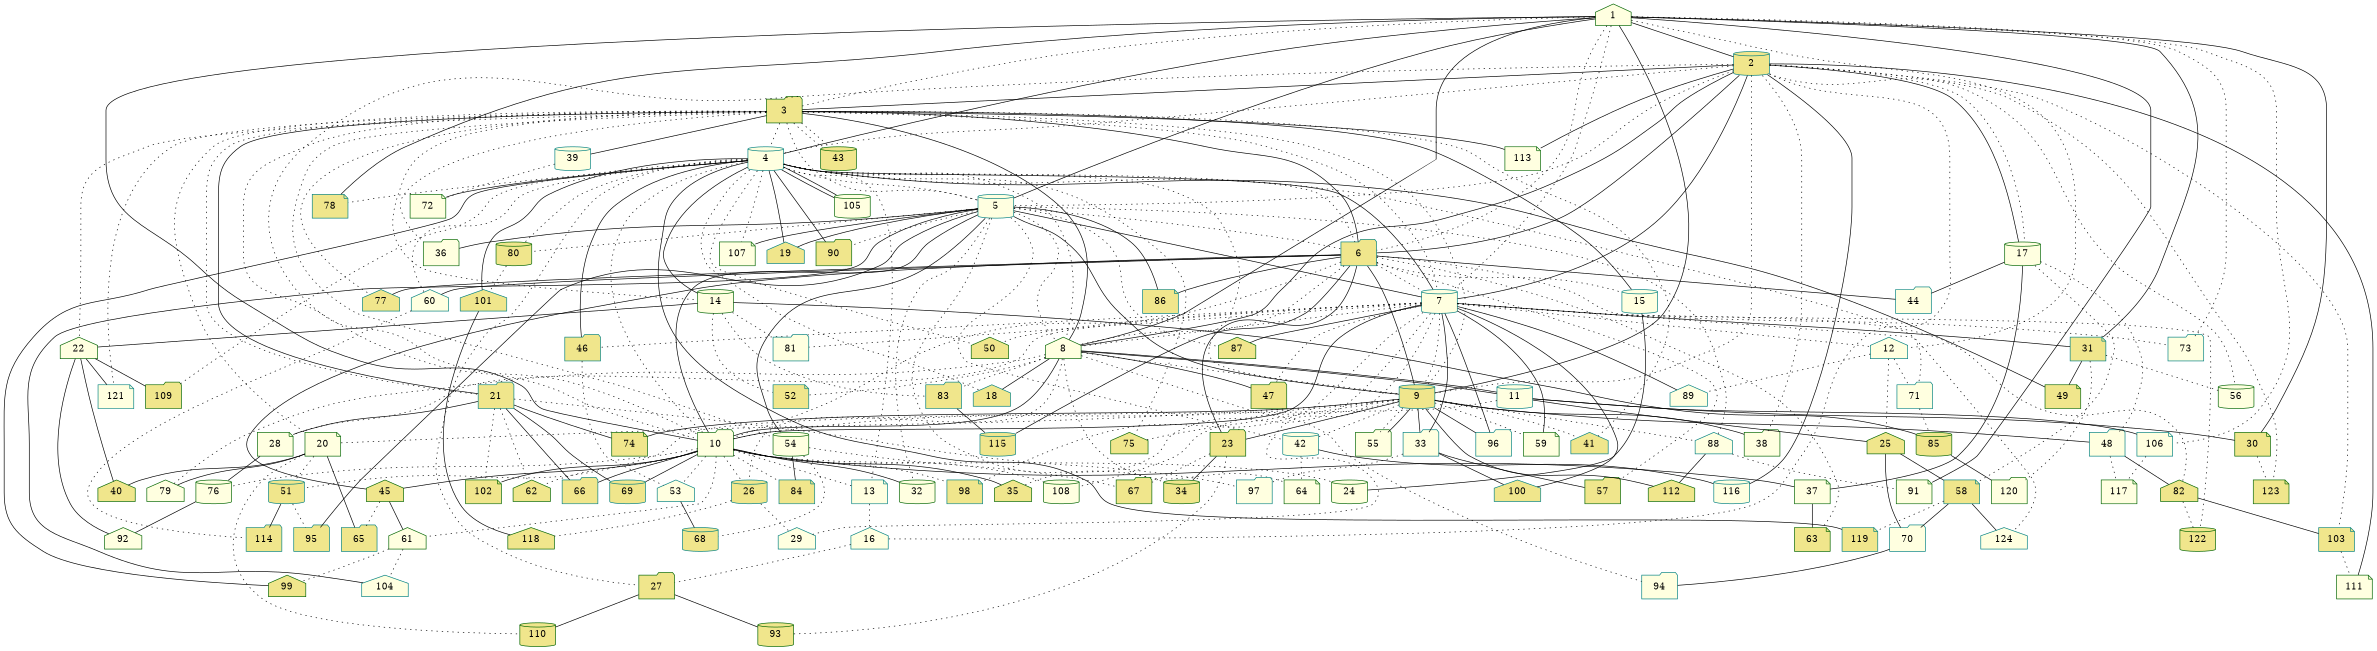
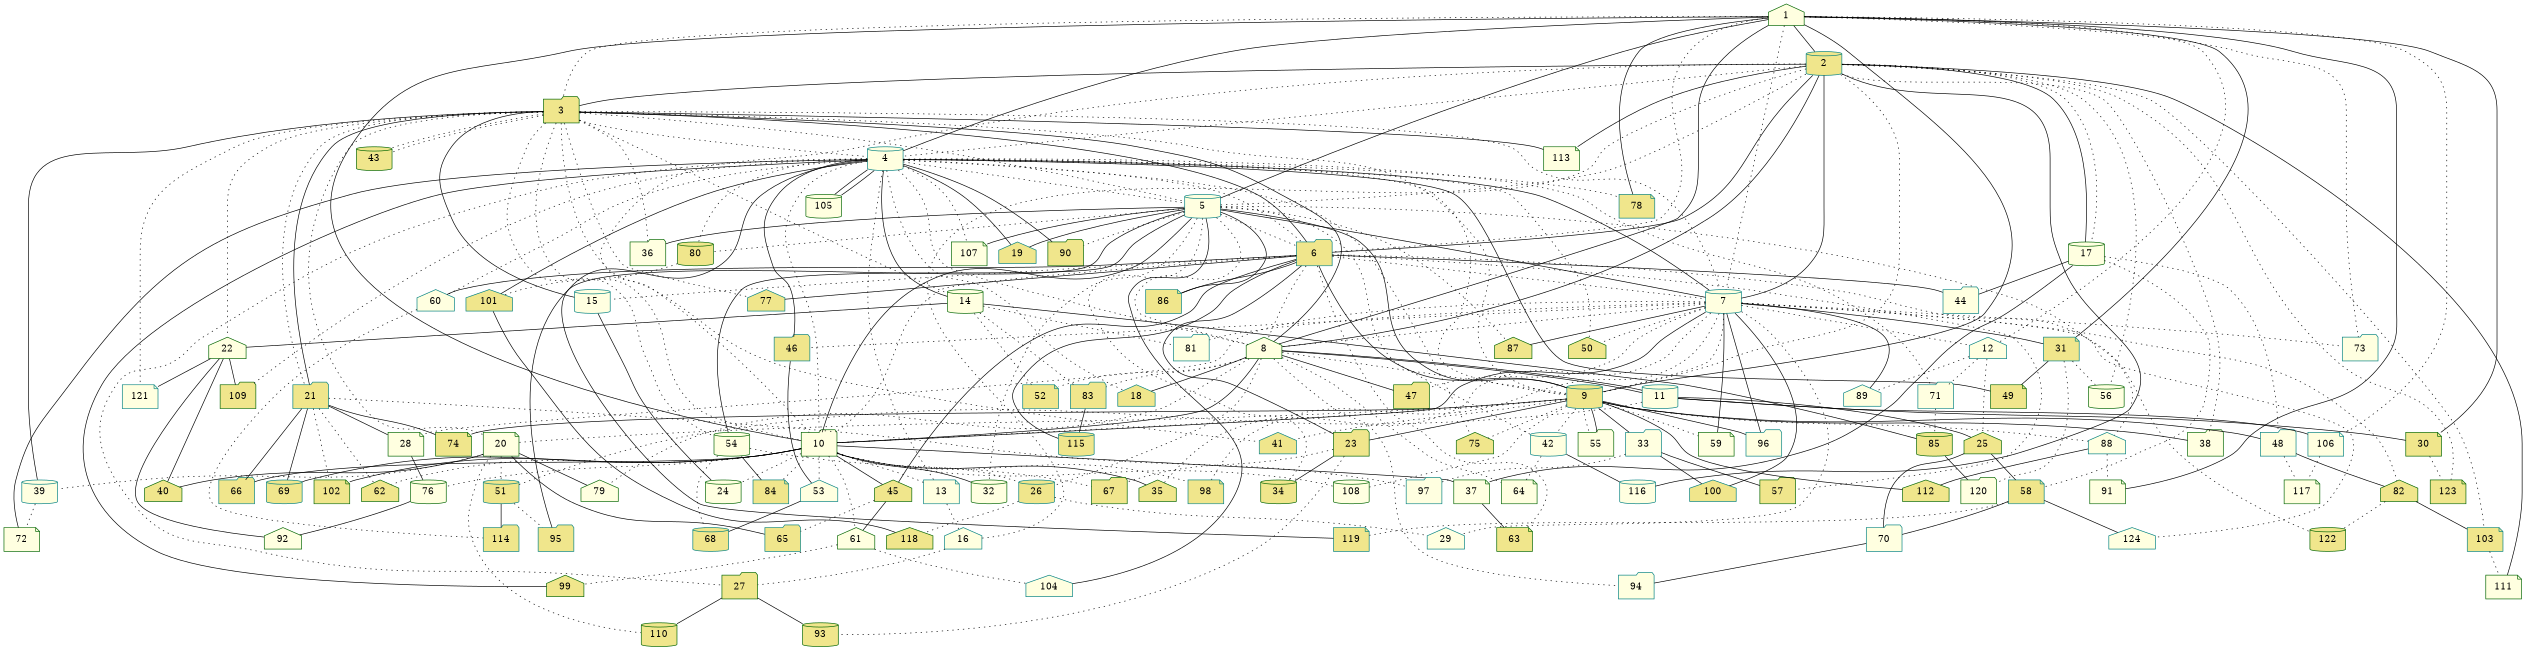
edge "7" -- "33": removed
edge "46" -- "53": style dotted -> solid
edge "20" -- "39": added
